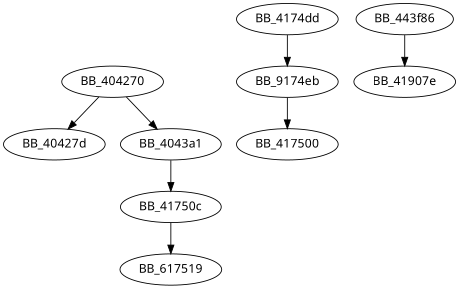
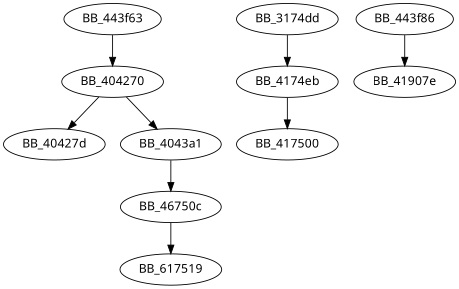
node "BB_443f63": added
node "BB_4174dd": label "BB_4174dd" -> "BB_3174dd"
node "BB_9174eb": label "BB_9174eb" -> "BB_4174eb"
node "BB_41750c": label "BB_41750c" -> "BB_46750c"
